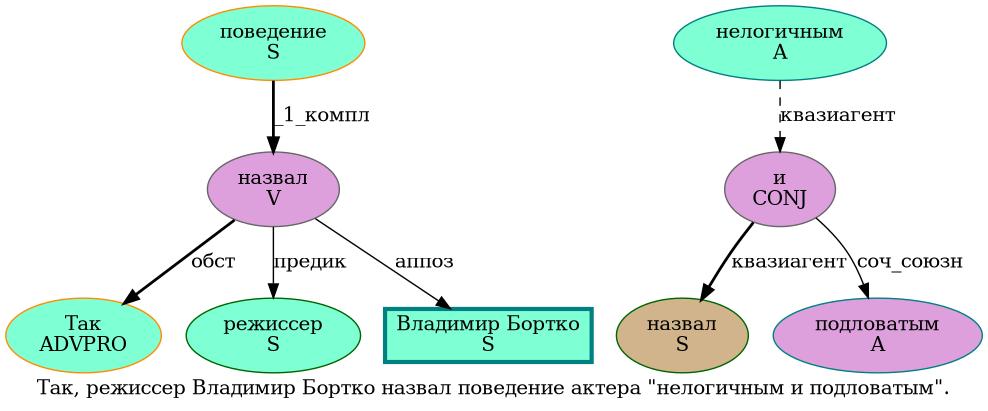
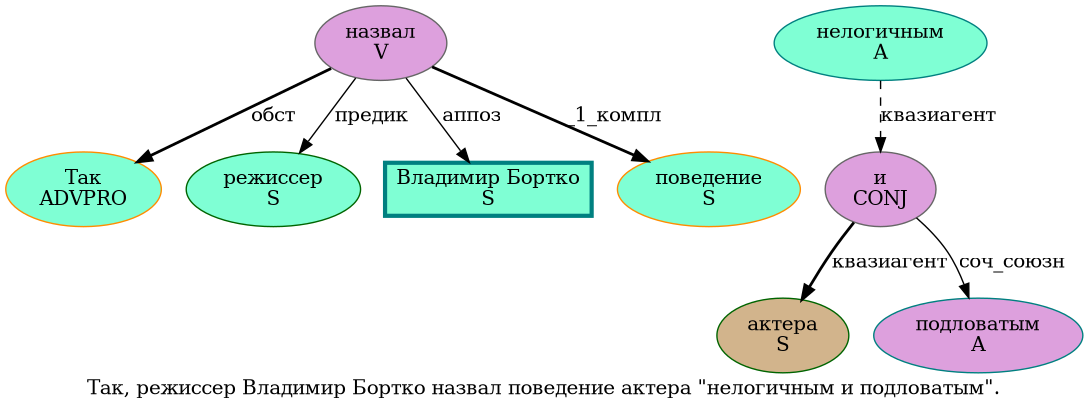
edge "поведение S" -> "назвал V": reversed
node "назвал S": label "назвал S" -> "актера S"
